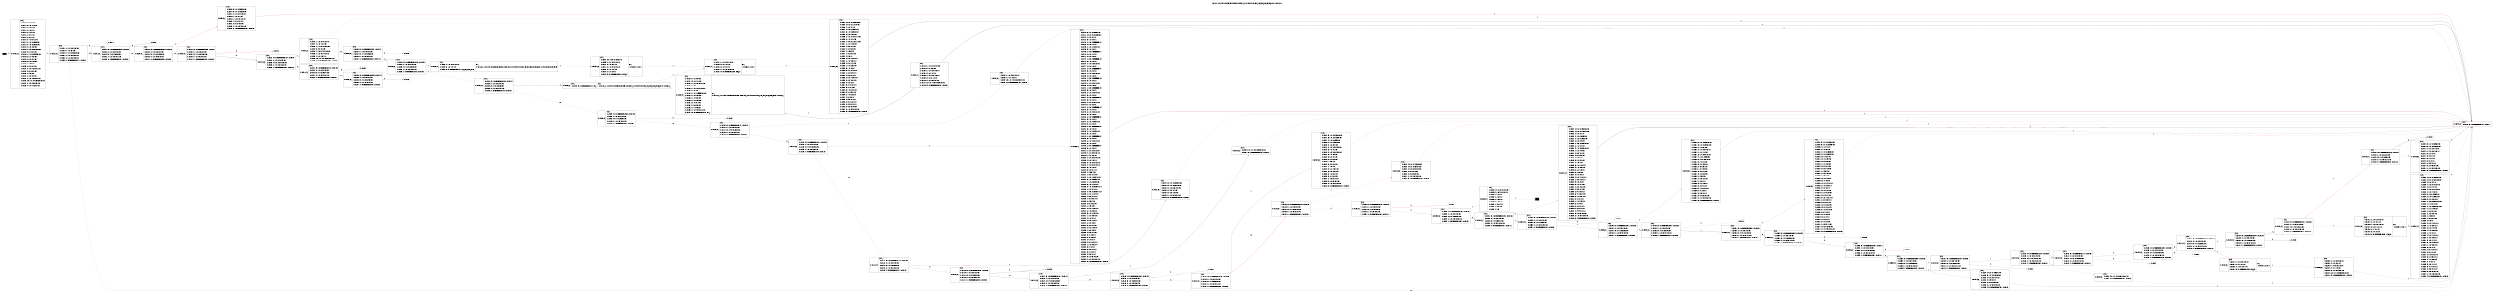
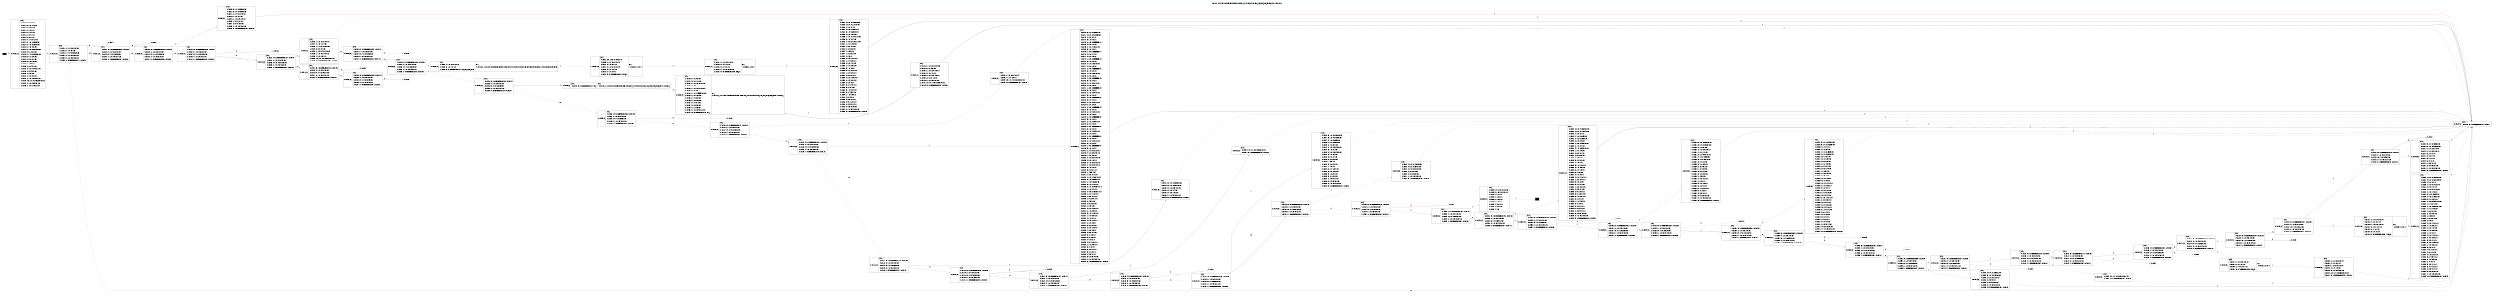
edge "0x401b10 [5]" -> "0x401c21 [21]": now "0x401b10 [5]" -> "0x401b15 [52]"
